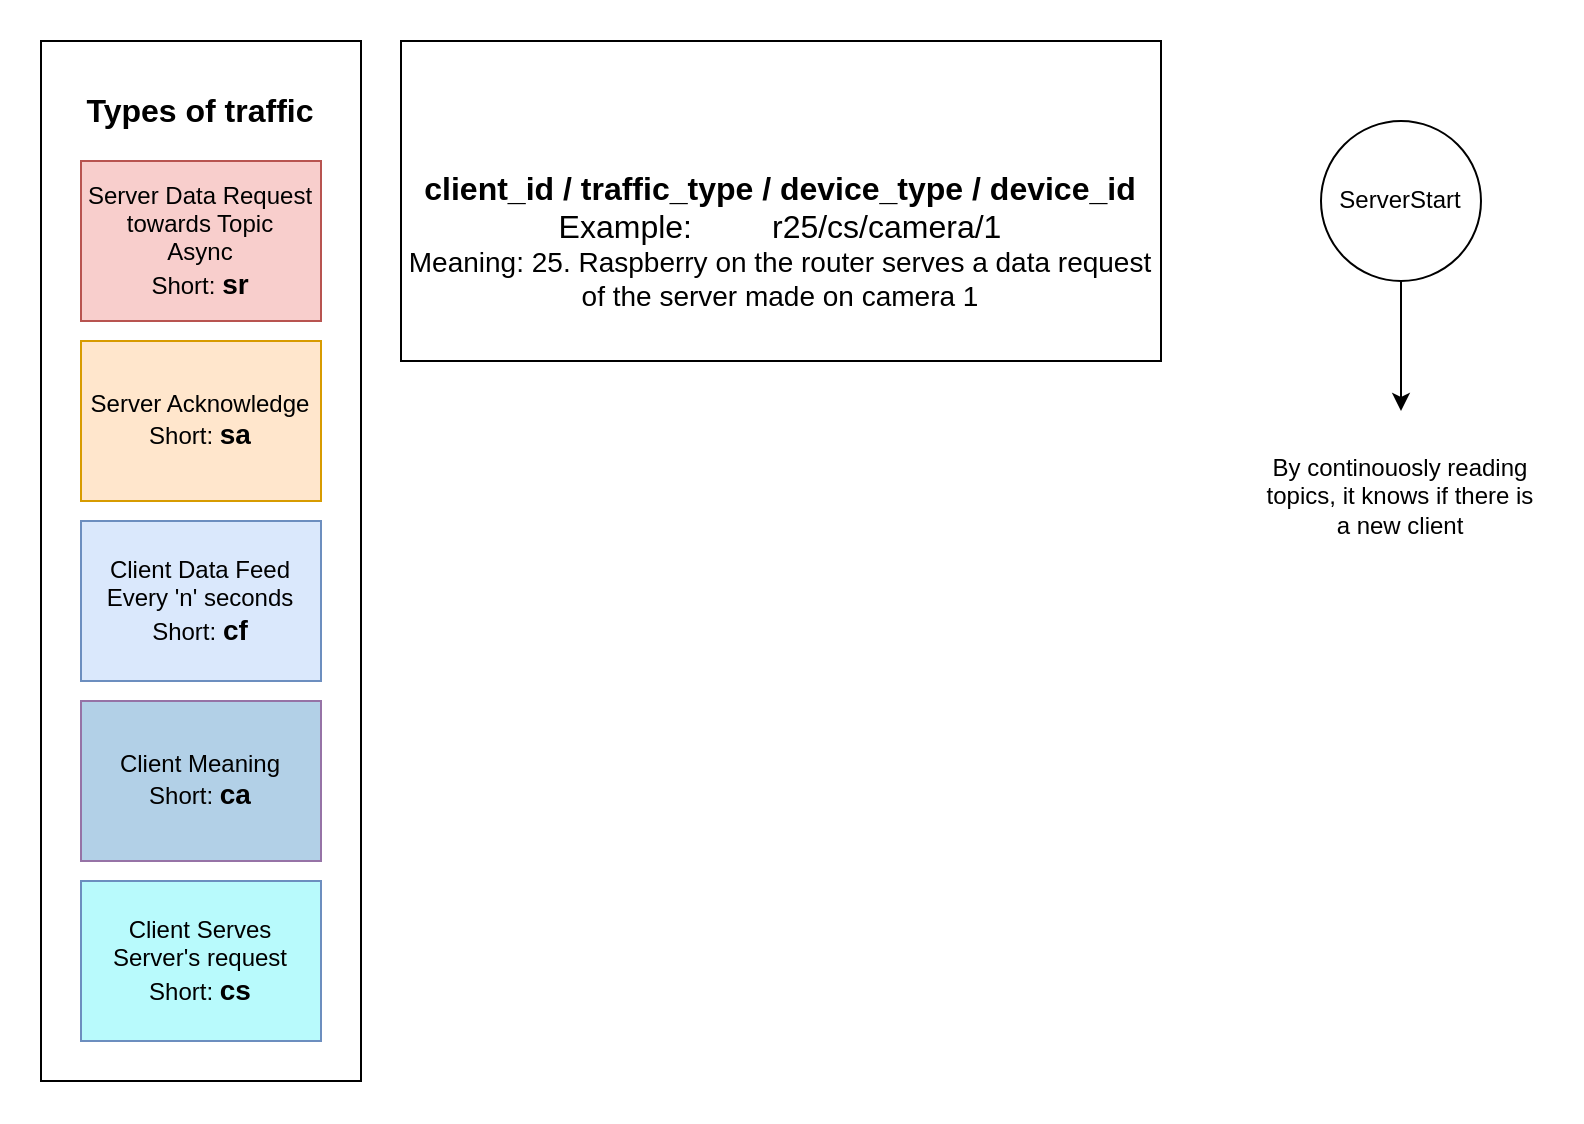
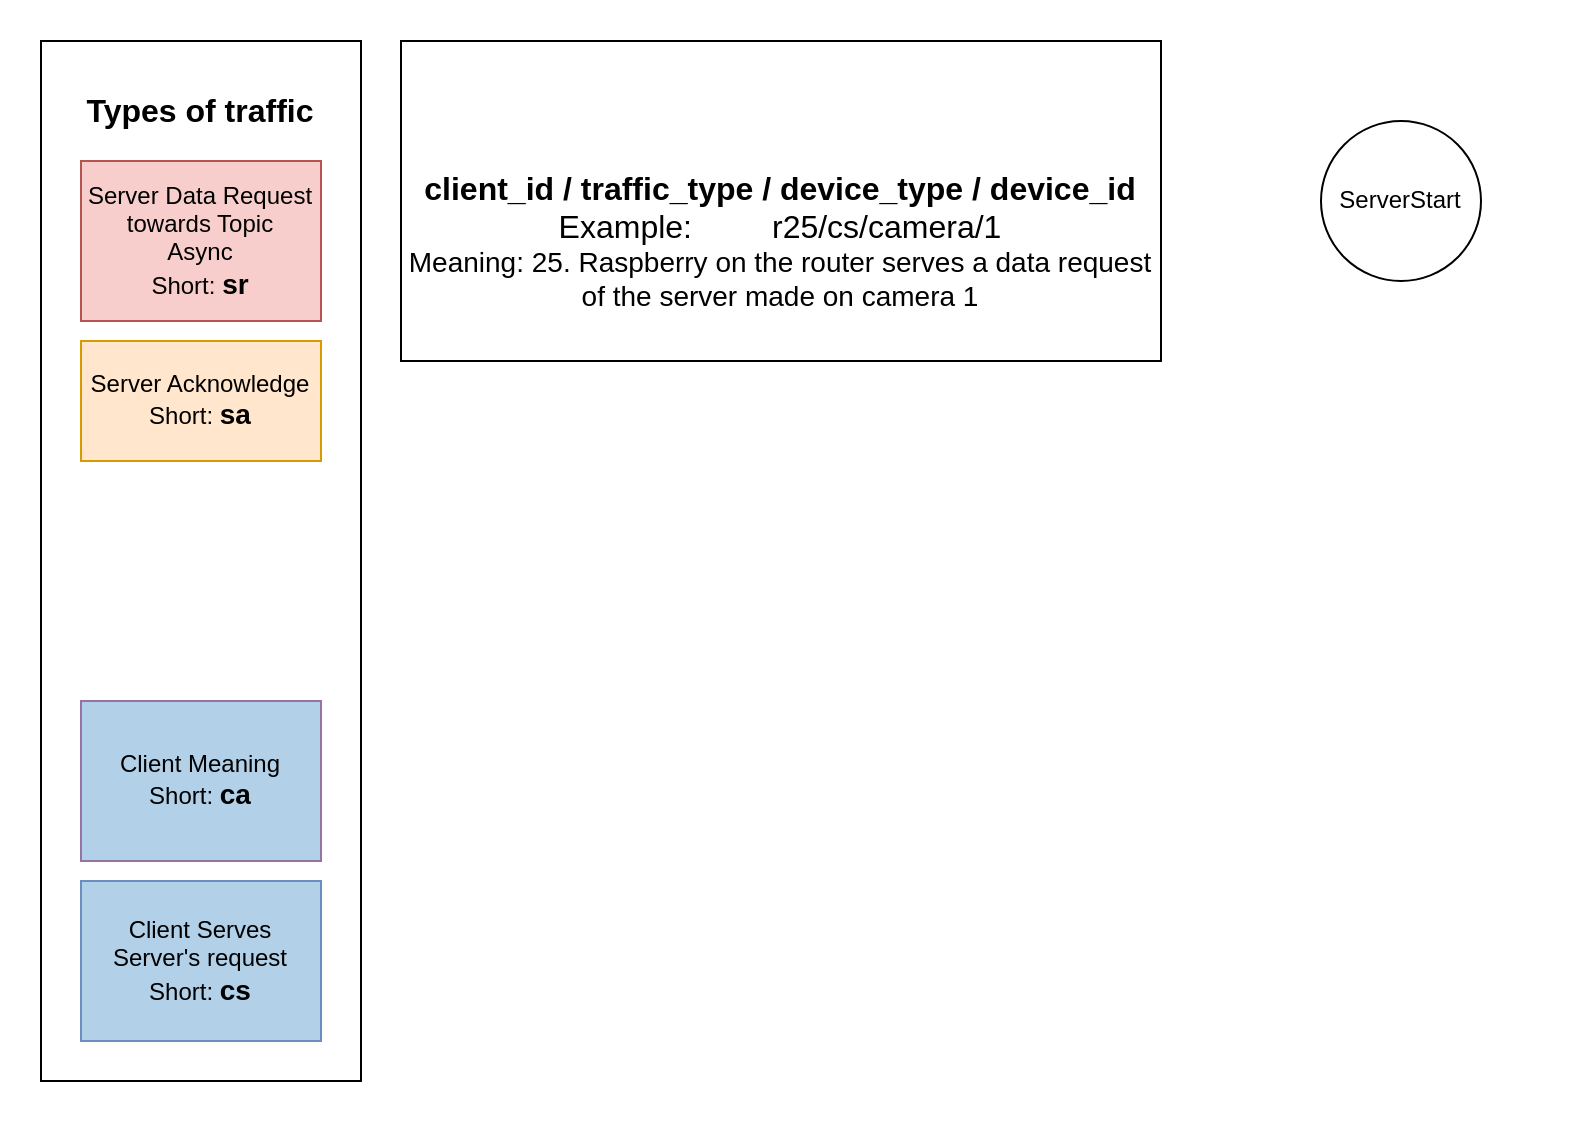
edge "ServerStart" -> "By continouosly reading topics, it knows if there is a new client": removed
node "Server Acknowledge Short: sa": size 240x160 -> 240x120
node "By continouosly reading topics, it knows if there is a new client": removed
node "Client Data Feed Every 'n' seconds Short: cf": removed
node "Client Serves Server's request Short: cs": fillcolor #b8fafc -> #b2d0e7
